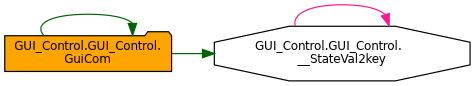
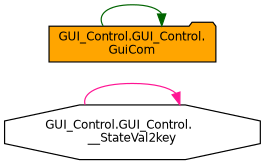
edge "GUI_Control.GUI_Control. GuiCom" -> "GUI_Control.GUI_Control. __StateVal2key": removed
